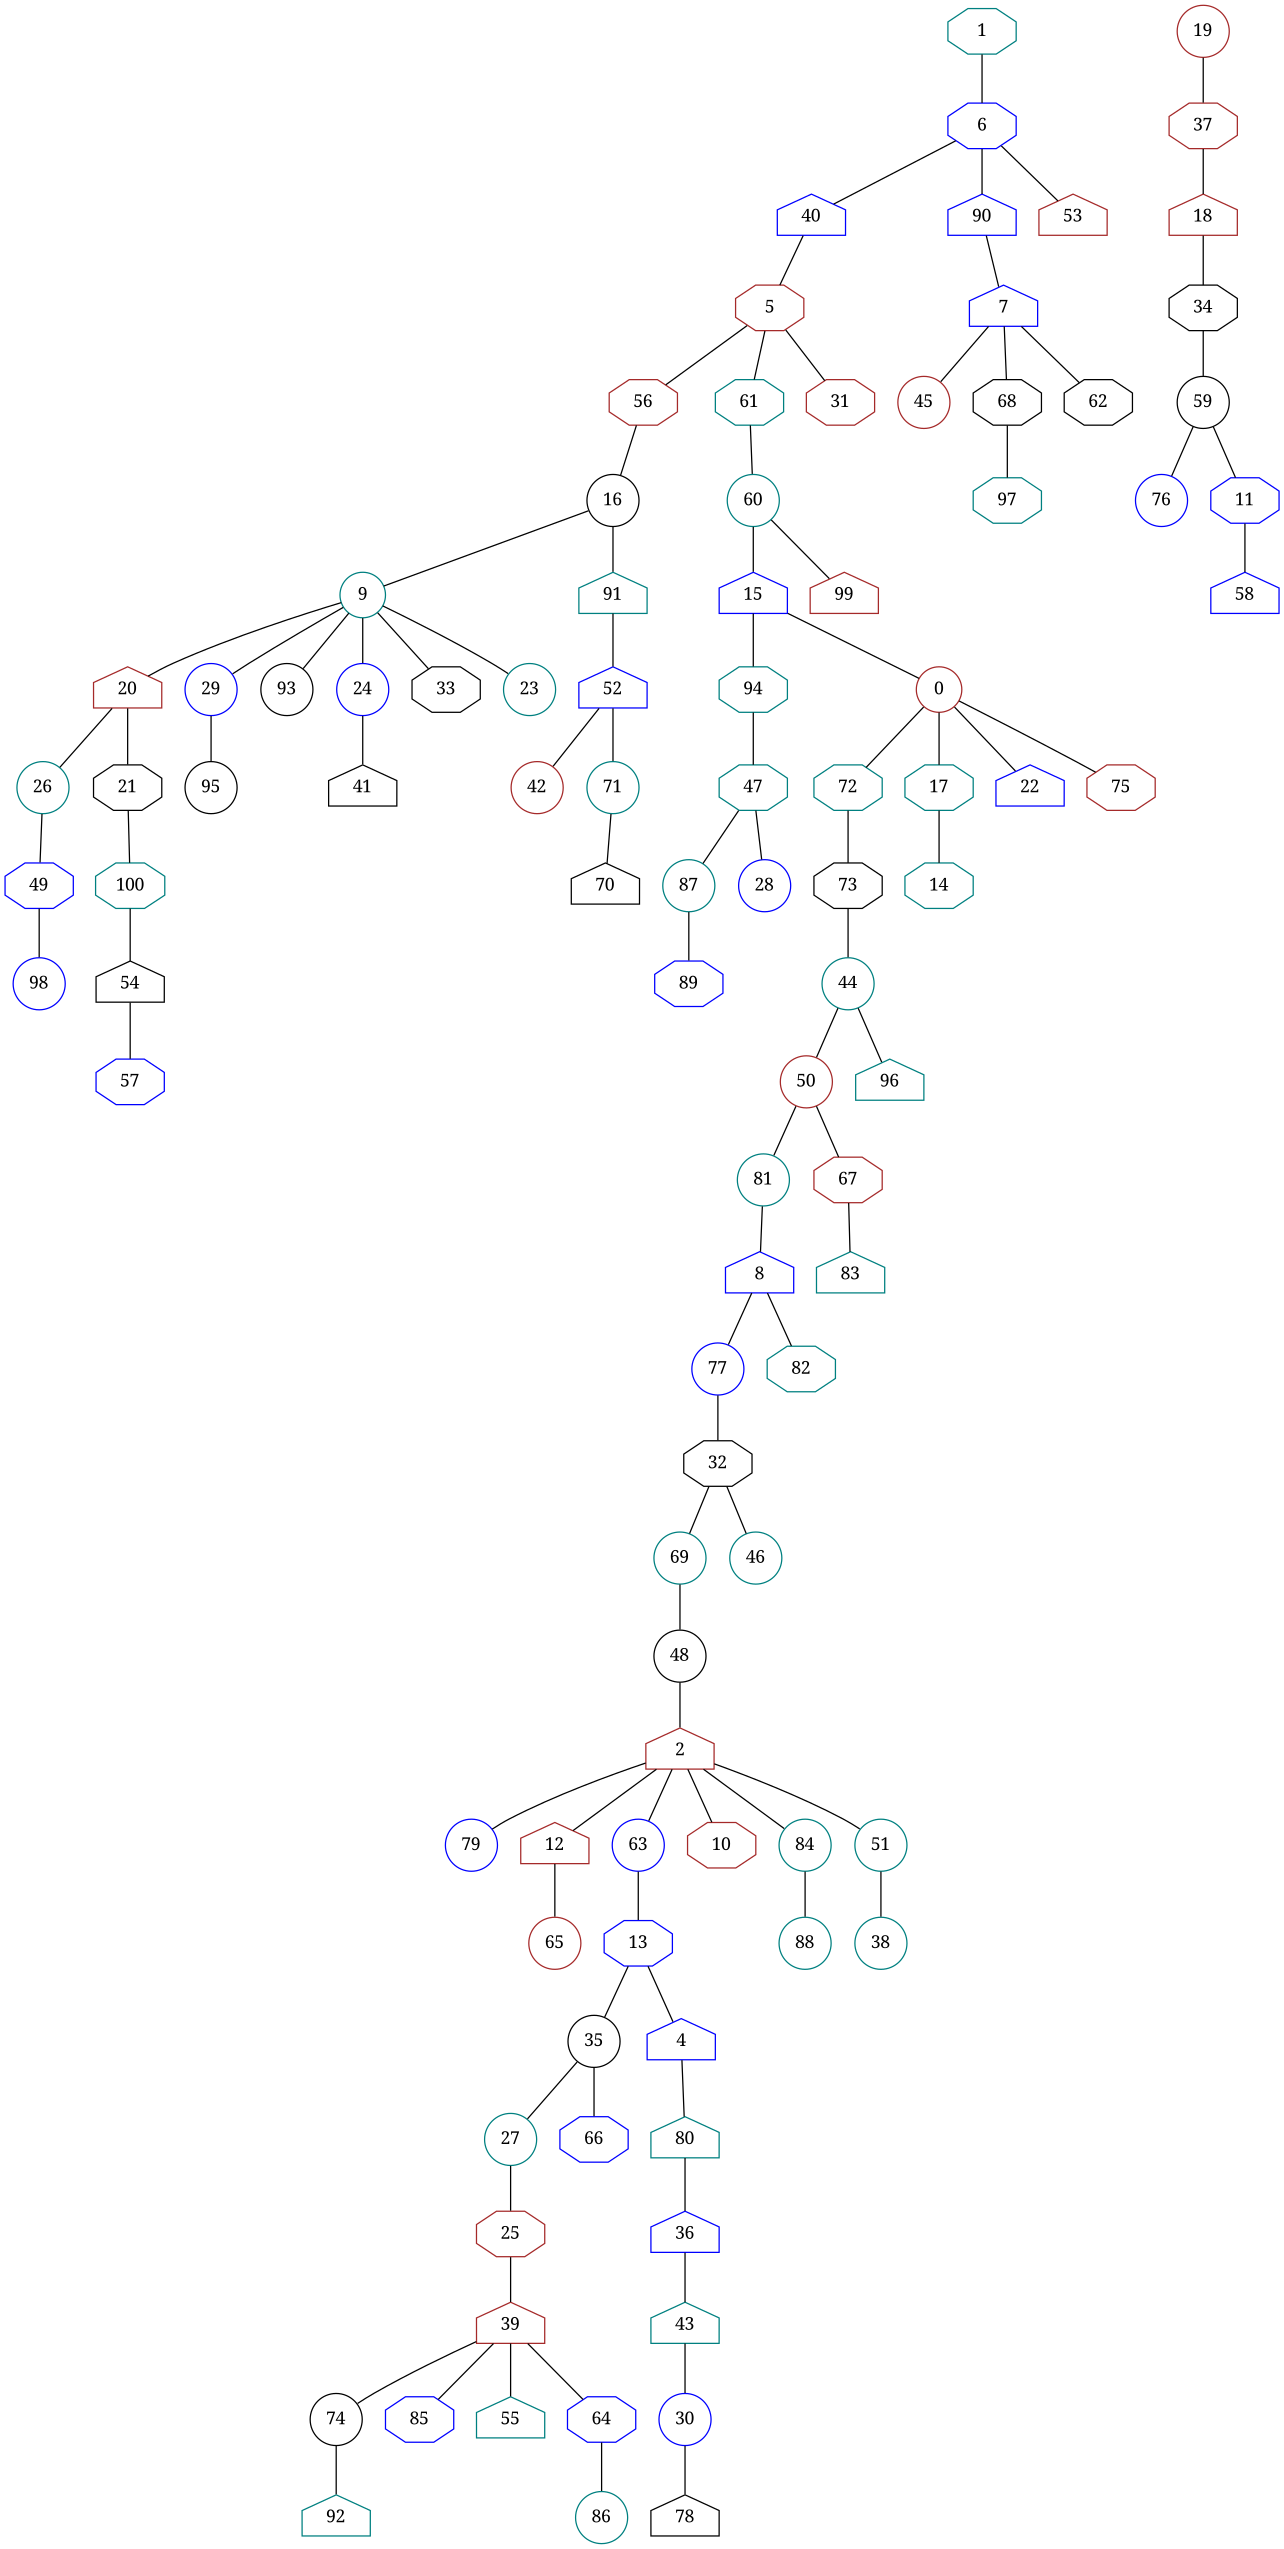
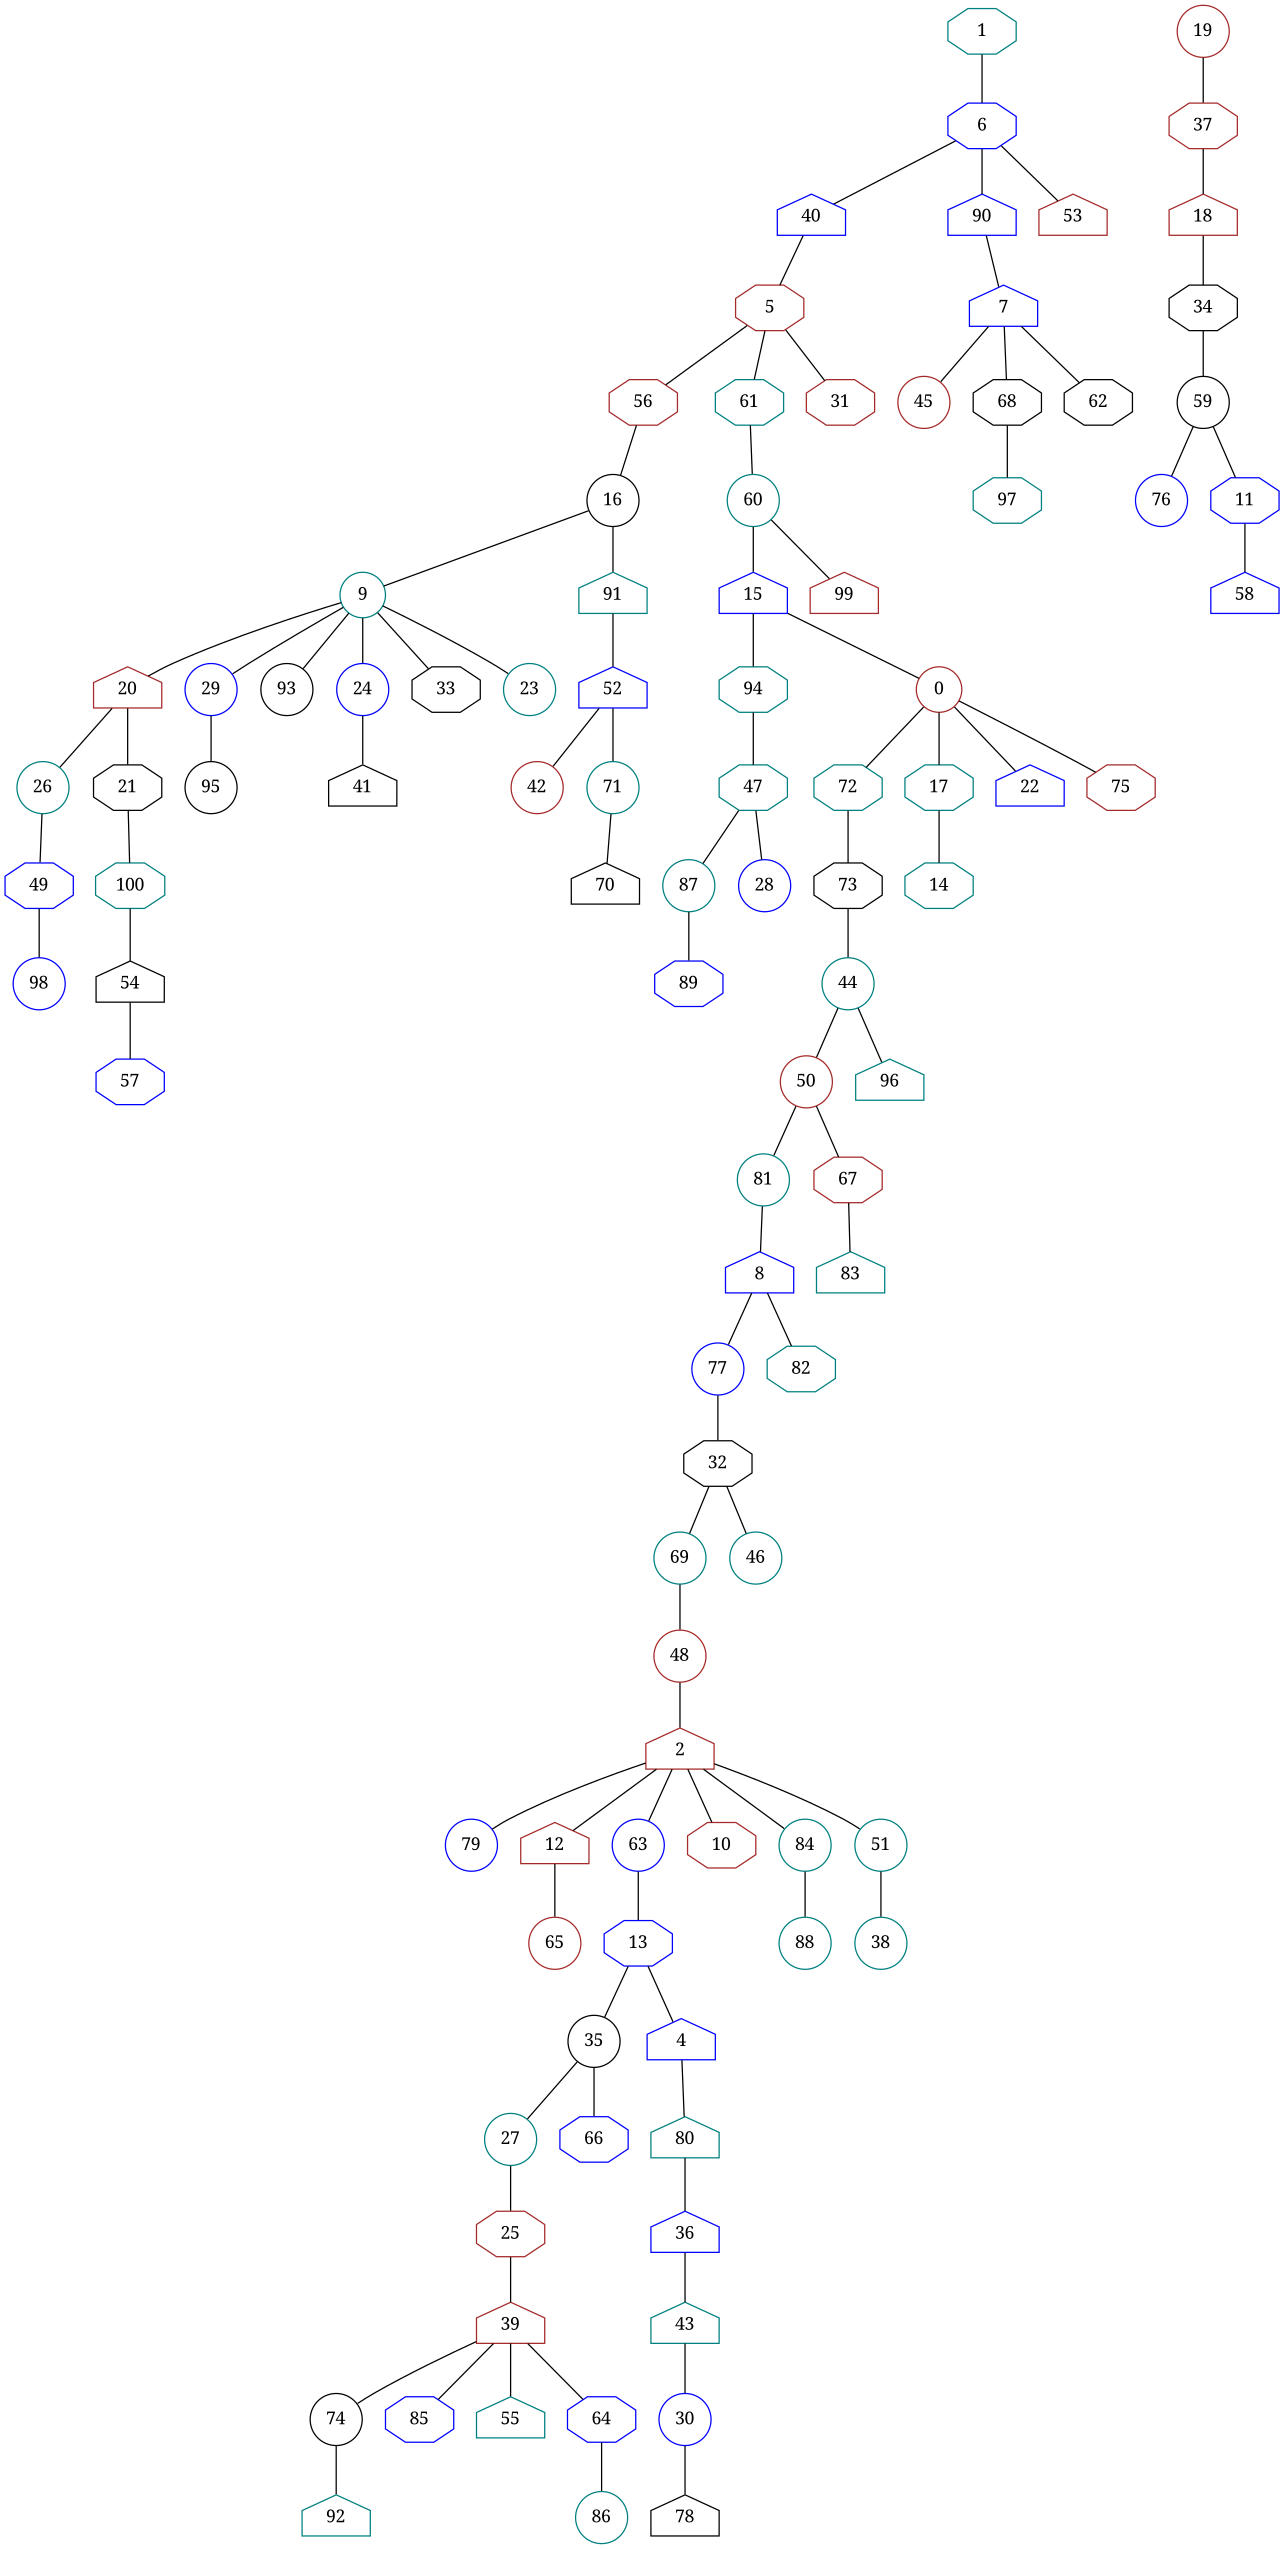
node "48": color black -> brown
